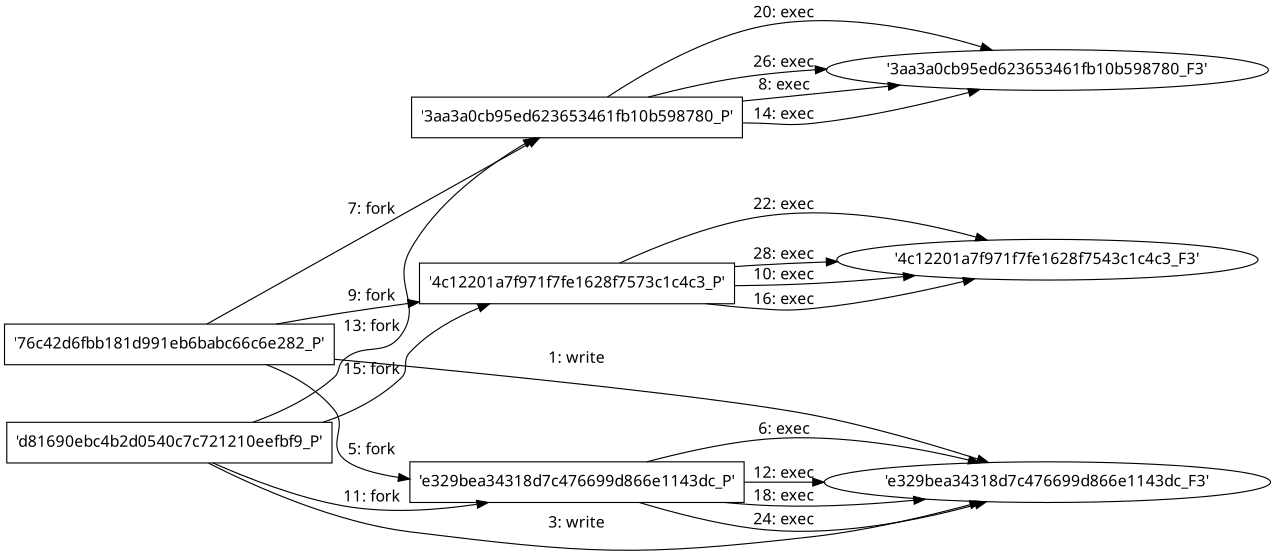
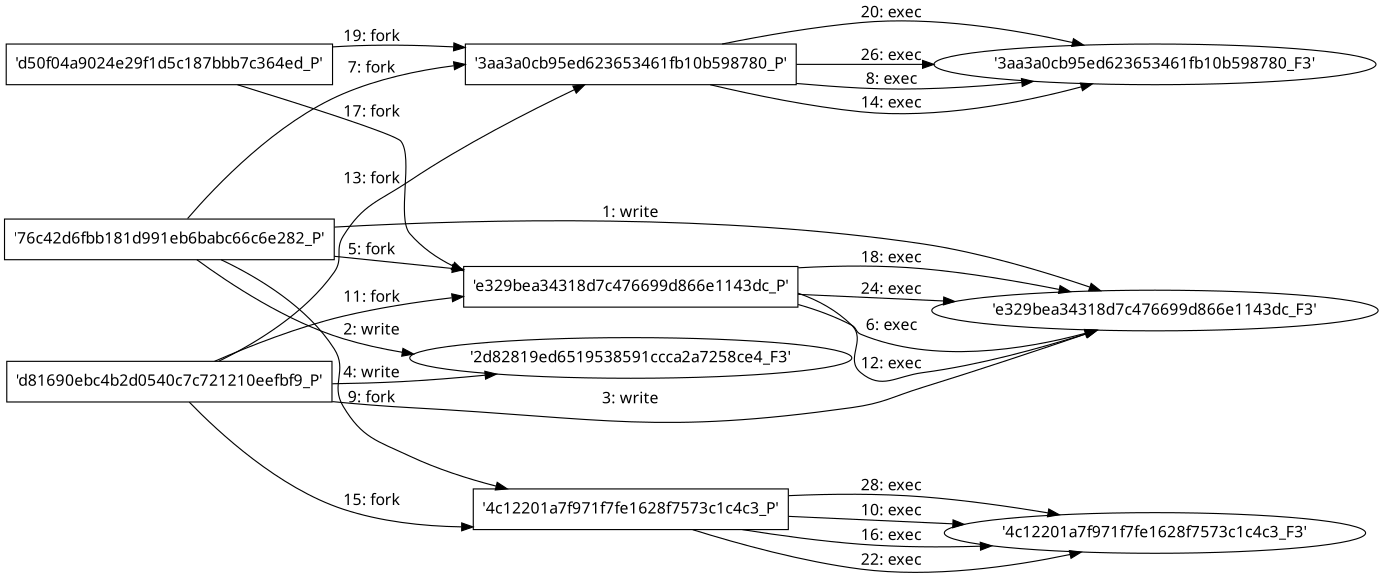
node "'d50f04a9024e29f1d5c187bbb7c364ed_P'": added
node "'4c12201a7f971f7fe1628f7543c1c4c3_F3'": label "'4c12201a7f971f7fe1628f7543c1c4c3_F3'" -> "'4c12201a7f971f7fe1628f7573c1c4c3_F3'"
node "'2d82819ed6519538591ccca2a7258ce4_F3'": added
